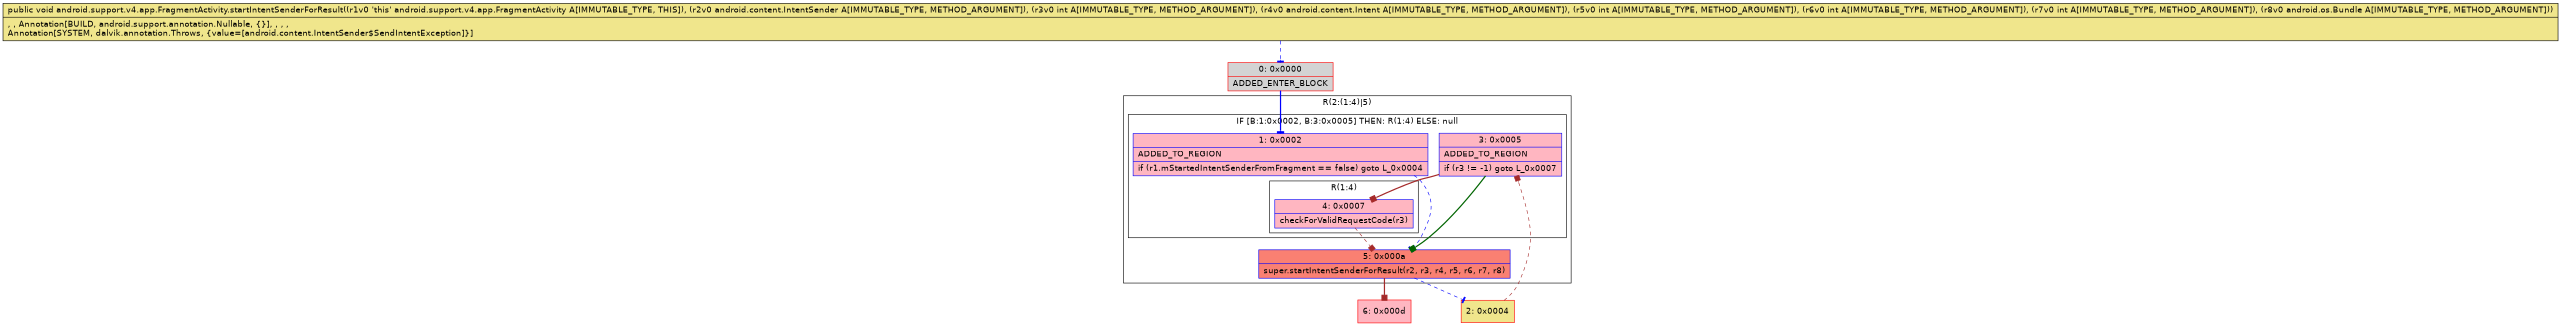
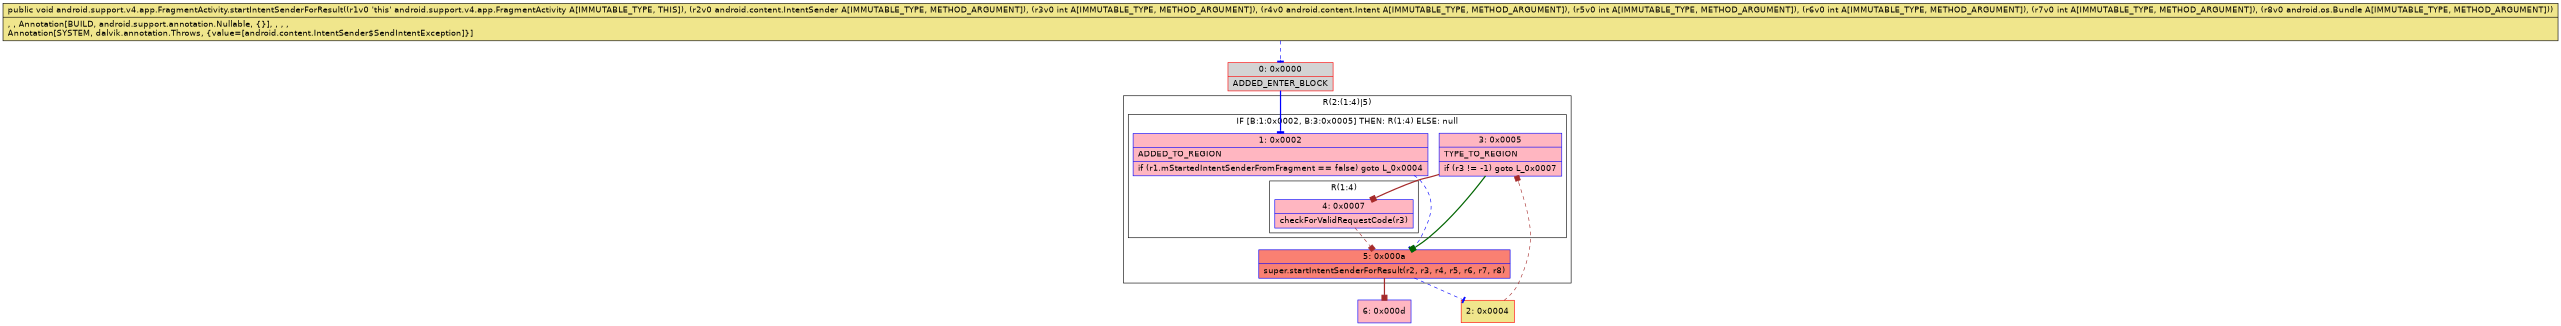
node "3: 0x0005": text "ADDED_TO_REGION" -> "TYPE_TO_REGION"
node "6: 0x000d": color red -> blue
